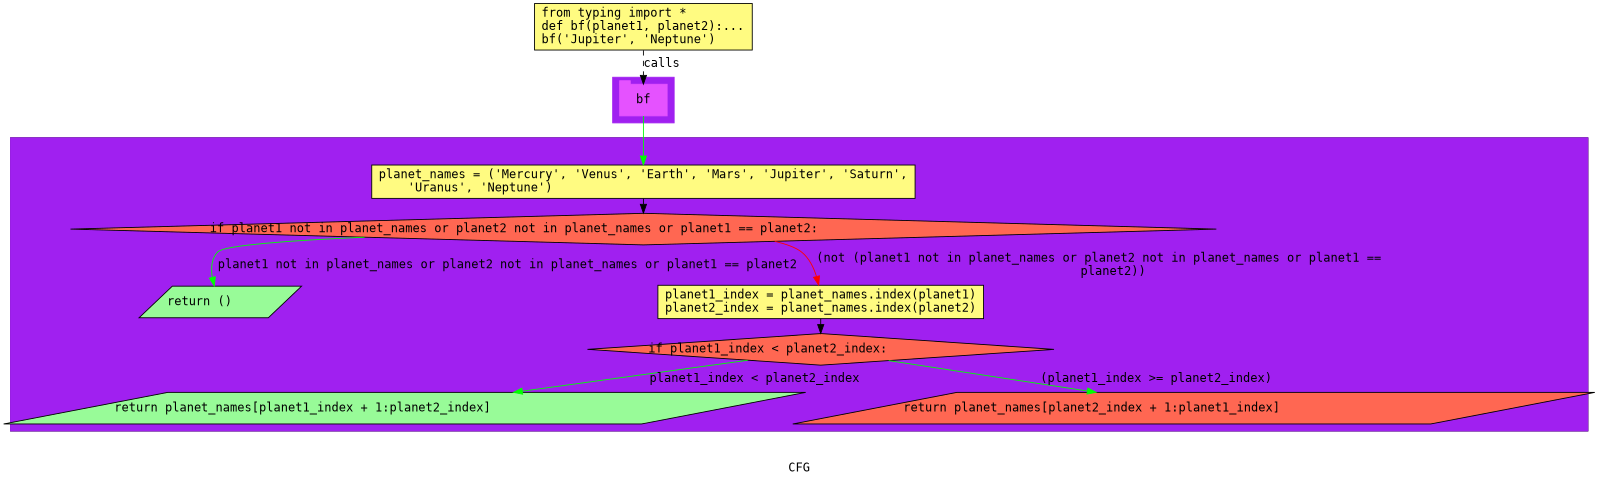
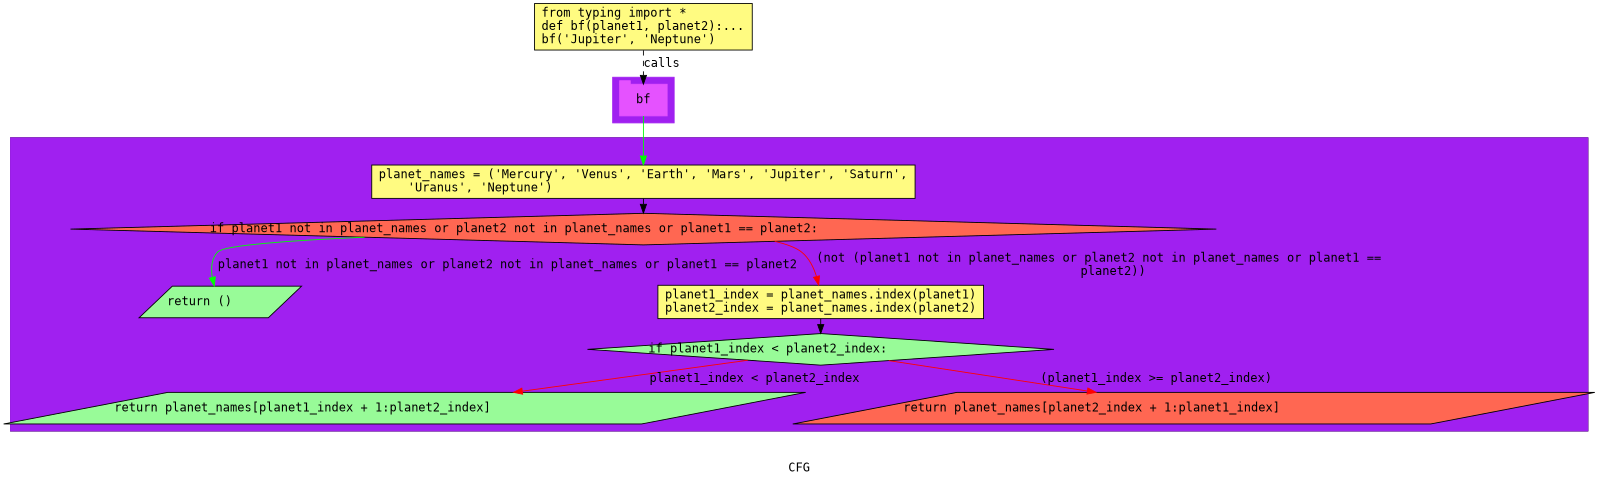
node "if planet1_index < planet2_index:": fillcolor #ff6752 -> #98fb98
edge "if planet1_index < planet2_index:" -> "return planet_names[planet1_index + 1:planet2_index]": color green -> red
edge "if planet1_index < planet2_index:" -> "return planet_names[planet2_index + 1:planet1_index]": color green -> red
